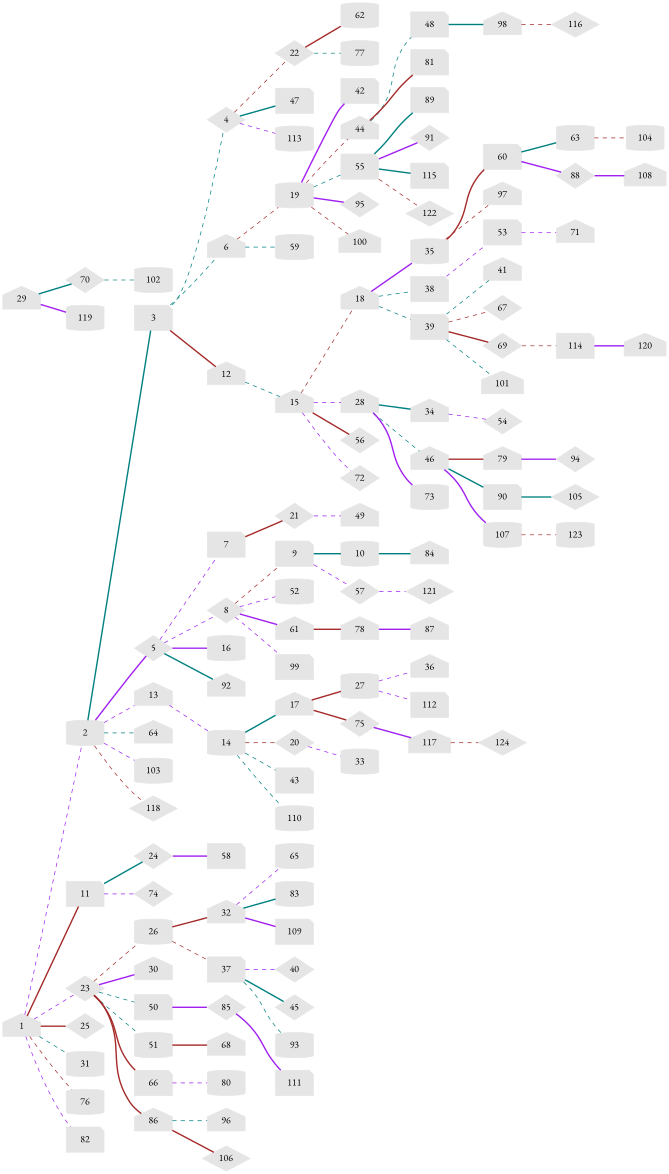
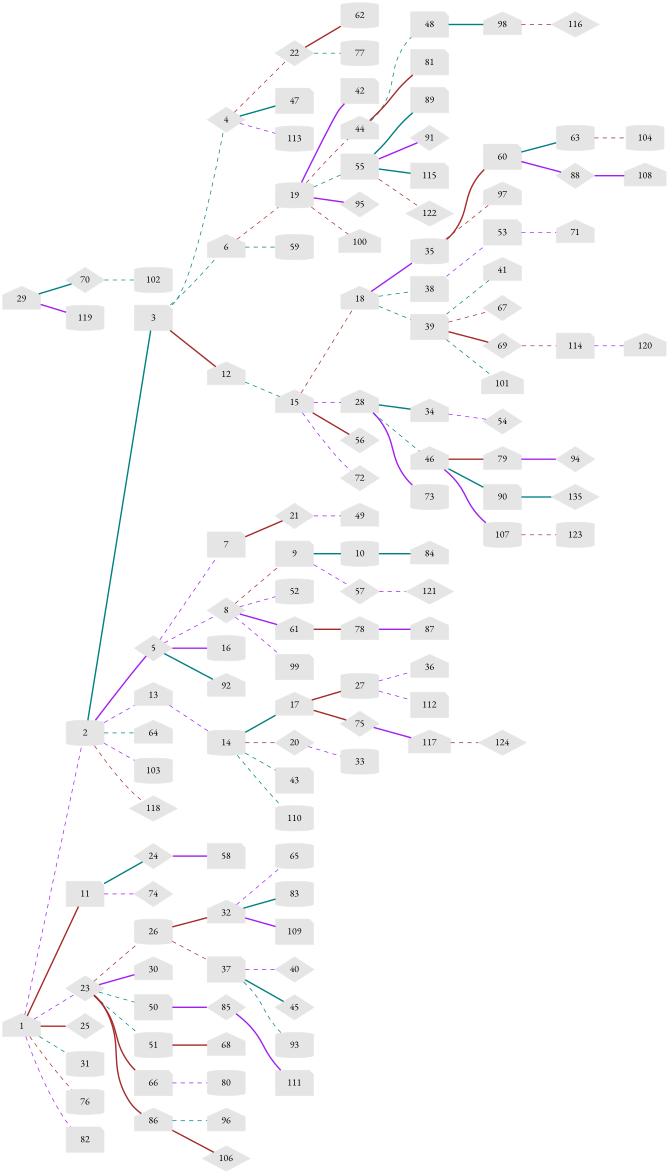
edge "114" -- "120": style bold -> dashed
node "105": label "105" -> "135"
